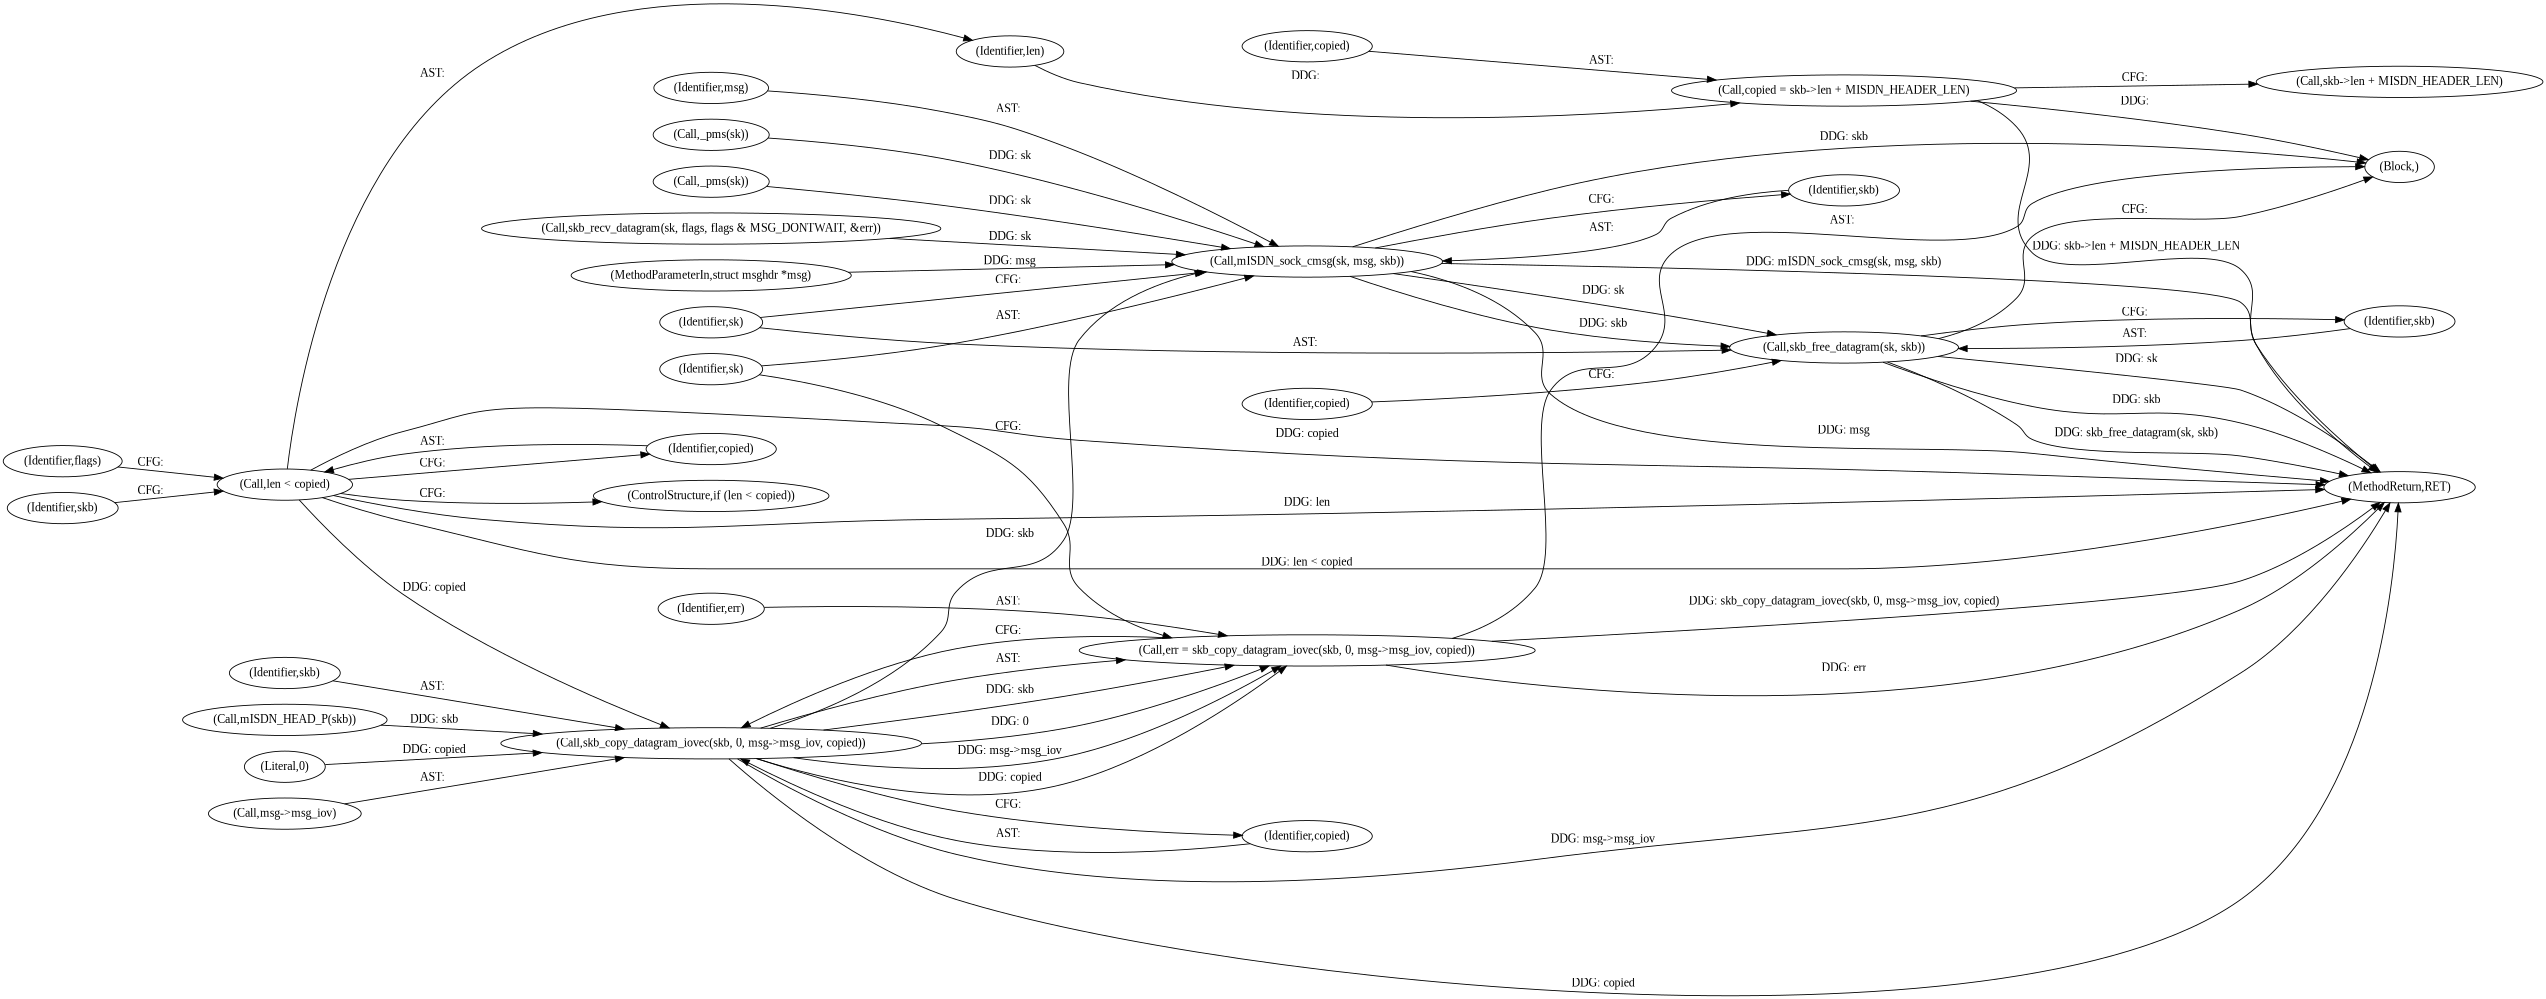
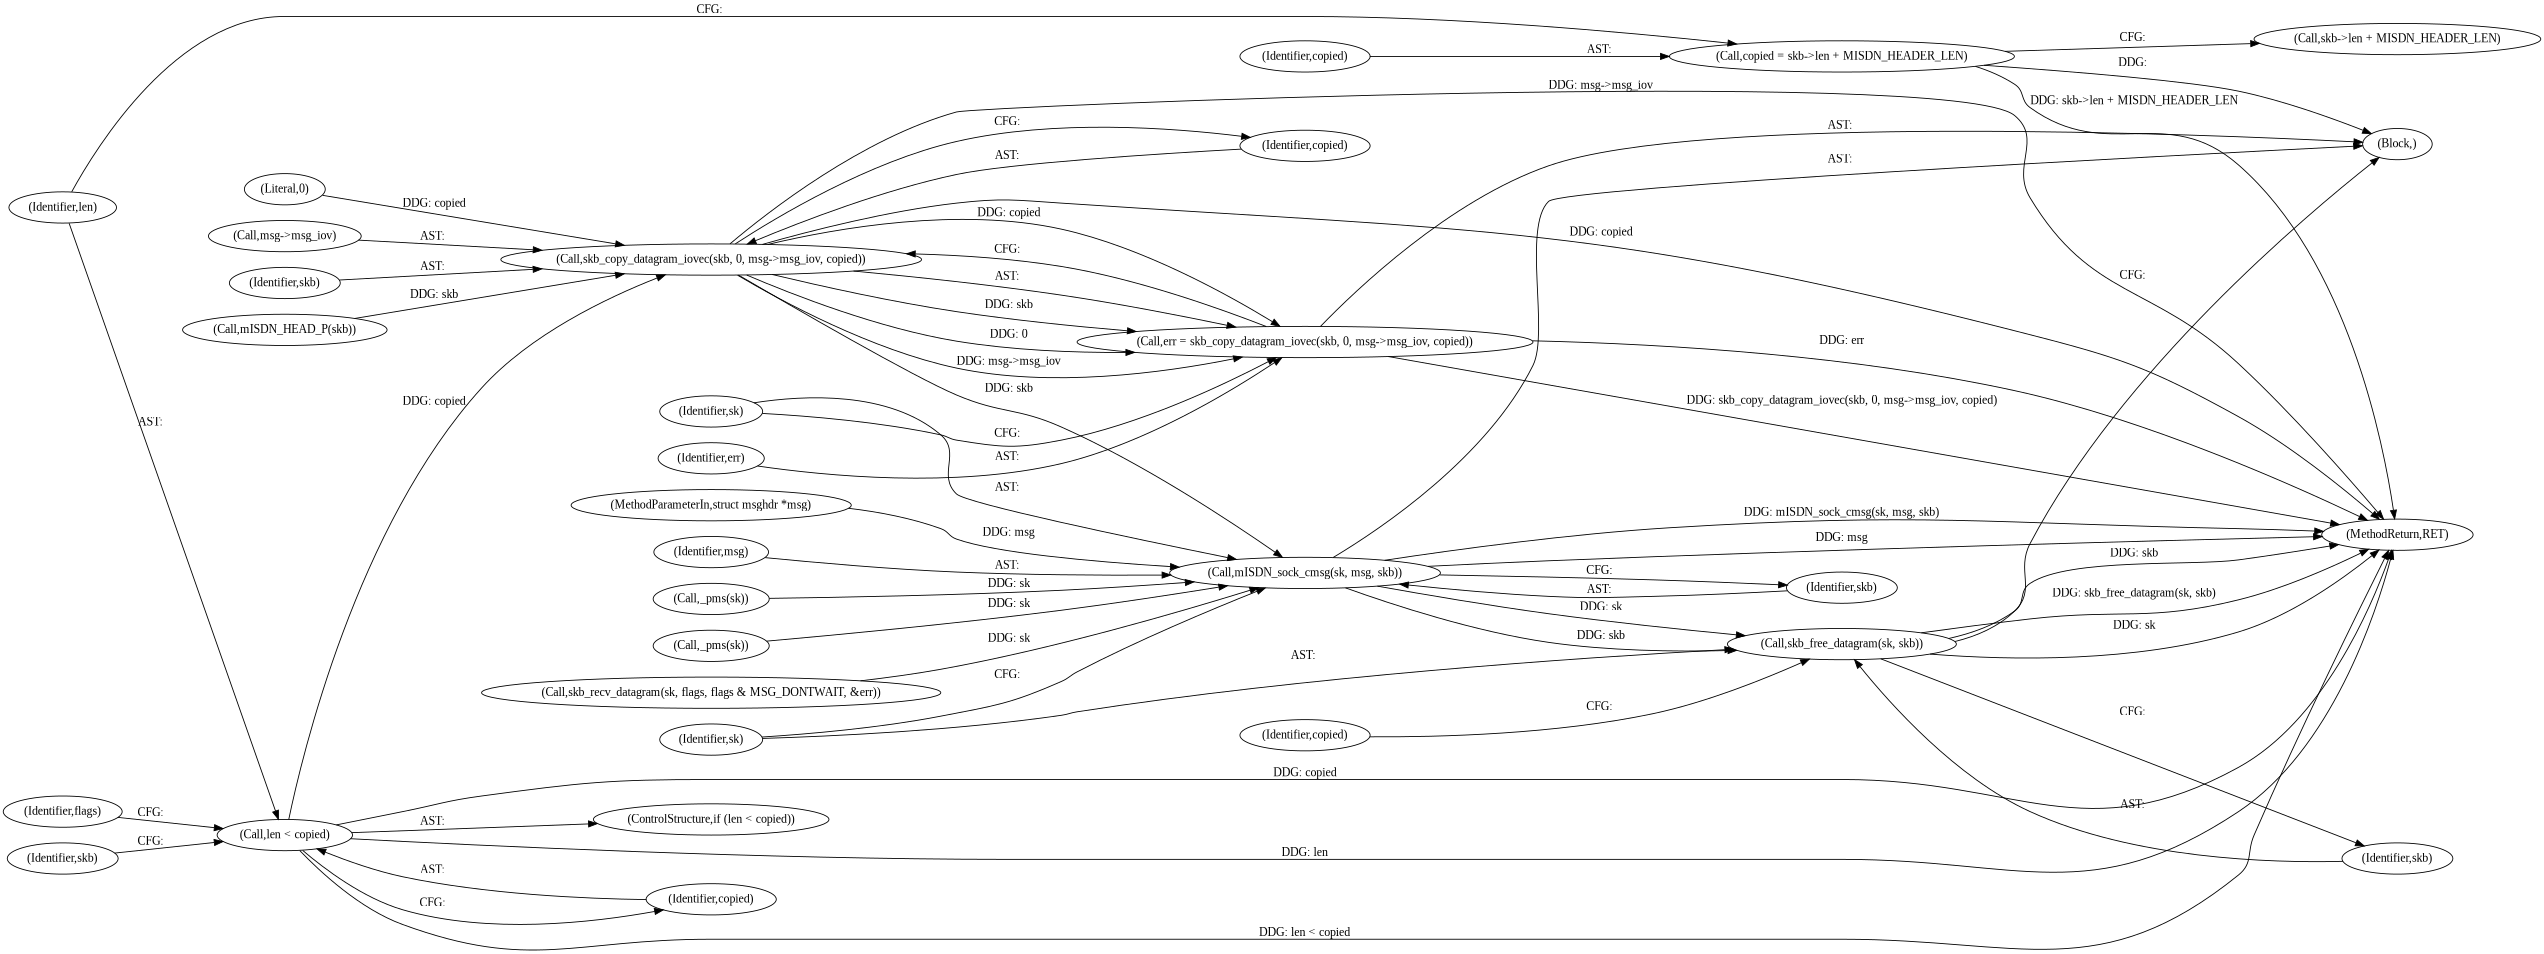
edge "(Call,len < copied)" -> "(Identifier,len)": reversed
edge "(Identifier,len)" -> "(Call,copied = skb->len + MISDN_HEADER_LEN)": label "DDG: " -> "CFG: "
edge "(Call,mISDN_sock_cmsg(sk, msg, skb))" -> "(Block,)": label "DDG: skb" -> "AST: "
edge "(Call,len < copied)" -> "(ControlStructure,if (len < copied))": label "CFG: " -> "AST: "
